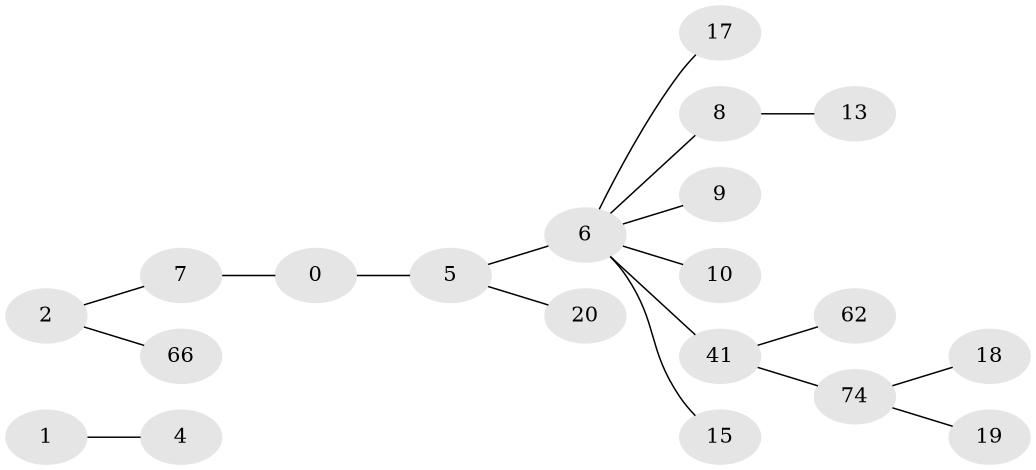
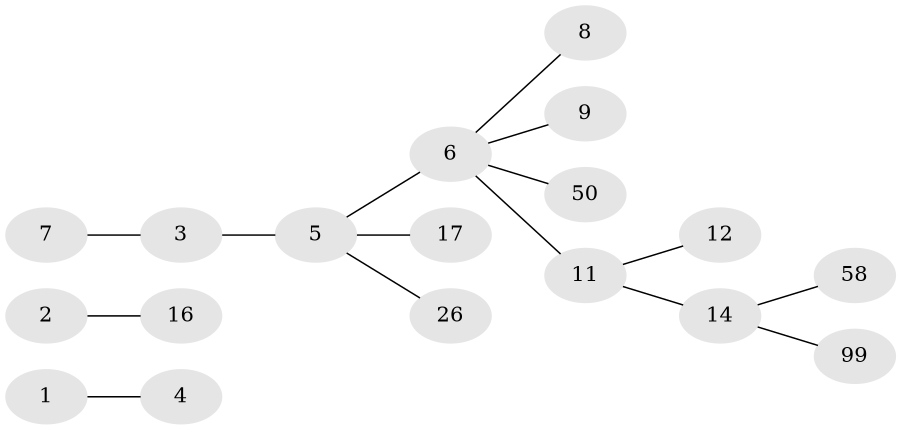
node "13": removed
edge "17" -- "6": now "17" -- "5"
node "0": label "0" -> "3"
node "10": label "10" -> "50"
edge "7" -- "2": removed
node "20": label "20" -> "26"
node "62": label "62" -> "12"
node "66": label "66" -> "16"
node "41": label "41" -> "11"
node "18": label "18" -> "58"
node "74": label "74" -> "14"
node "15": removed
node "19": label "19" -> "99"
